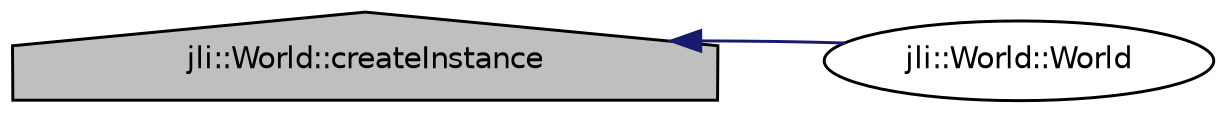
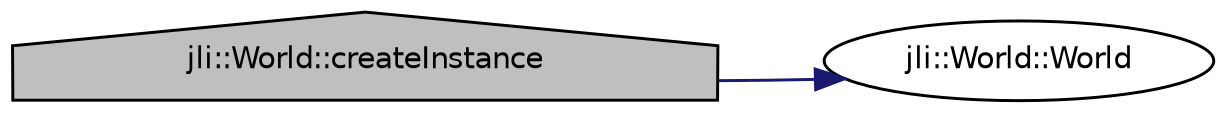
edge "jli::World::World" -> "jli::World::createInstance": reversed
